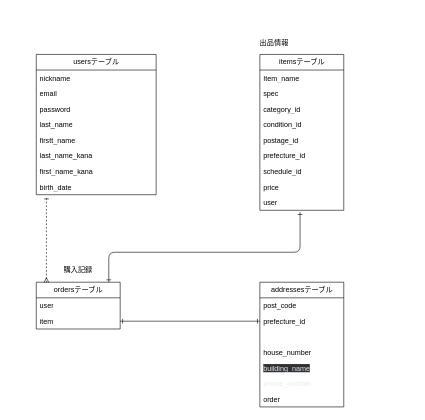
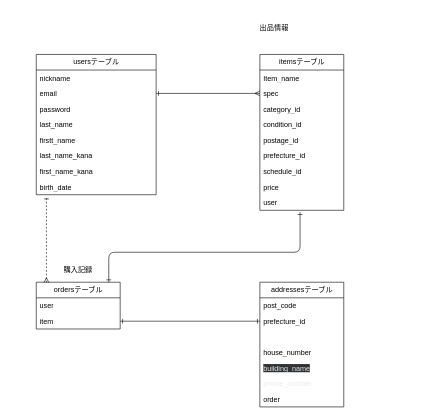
node "出品情報": moved (275, 42) -> (275, 27)
edge "email" -- "spec": added
